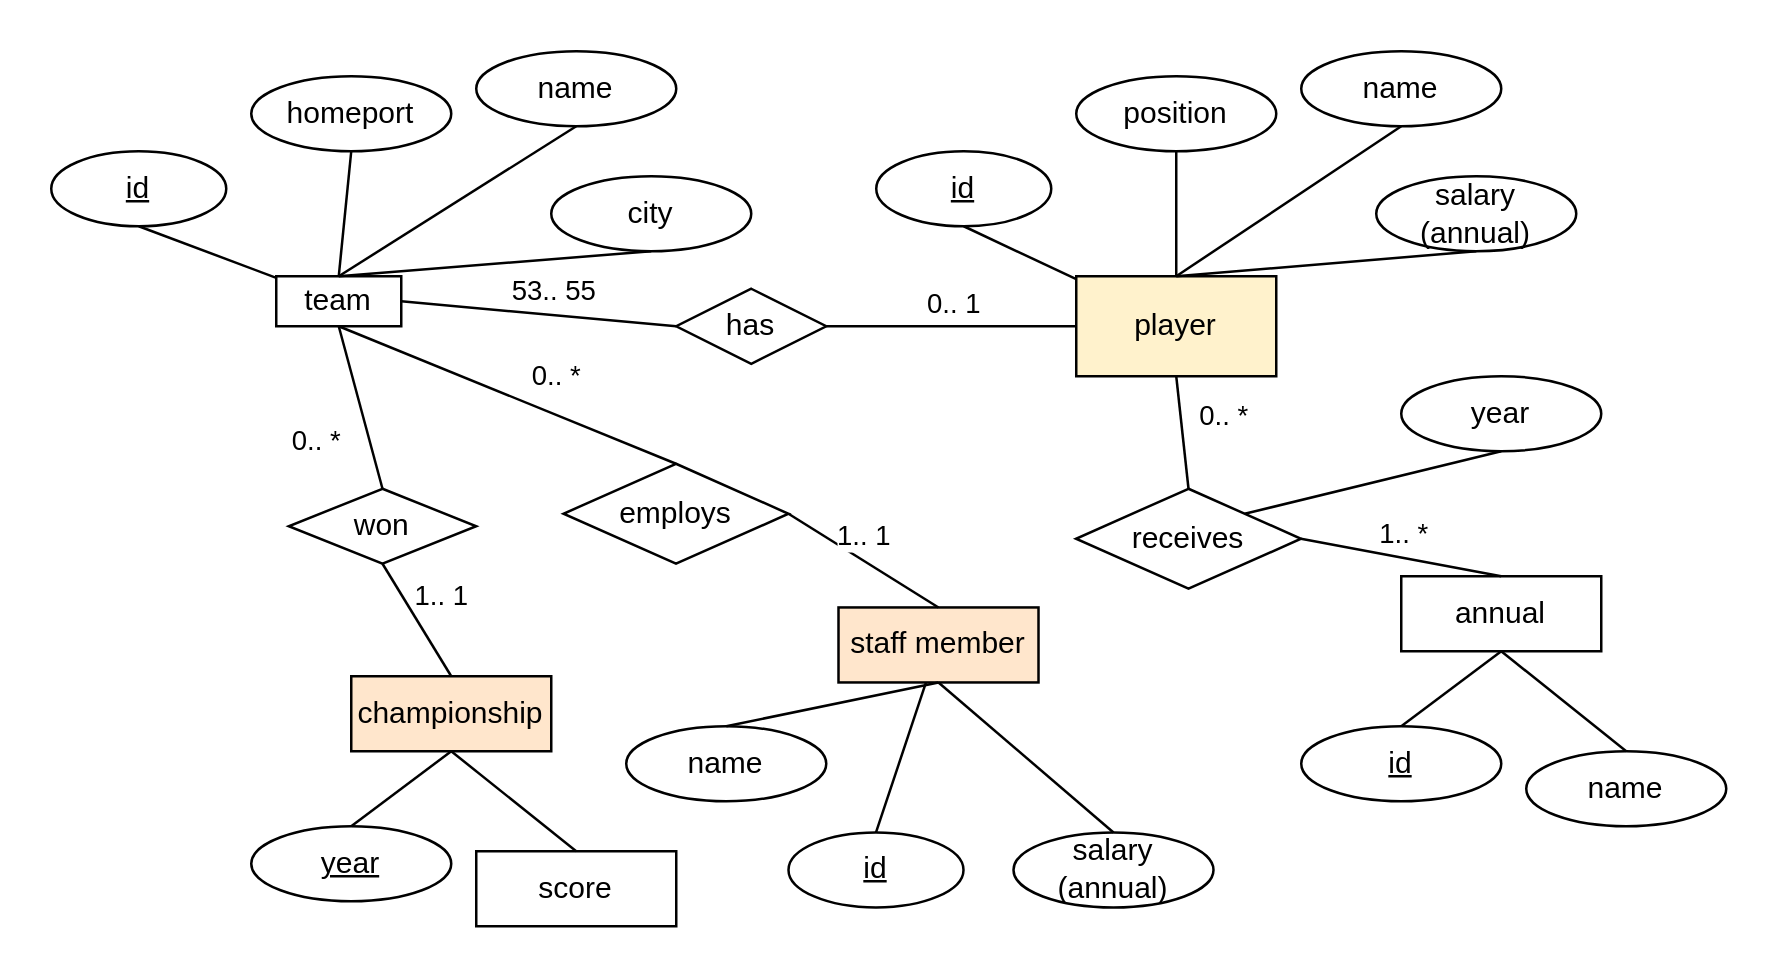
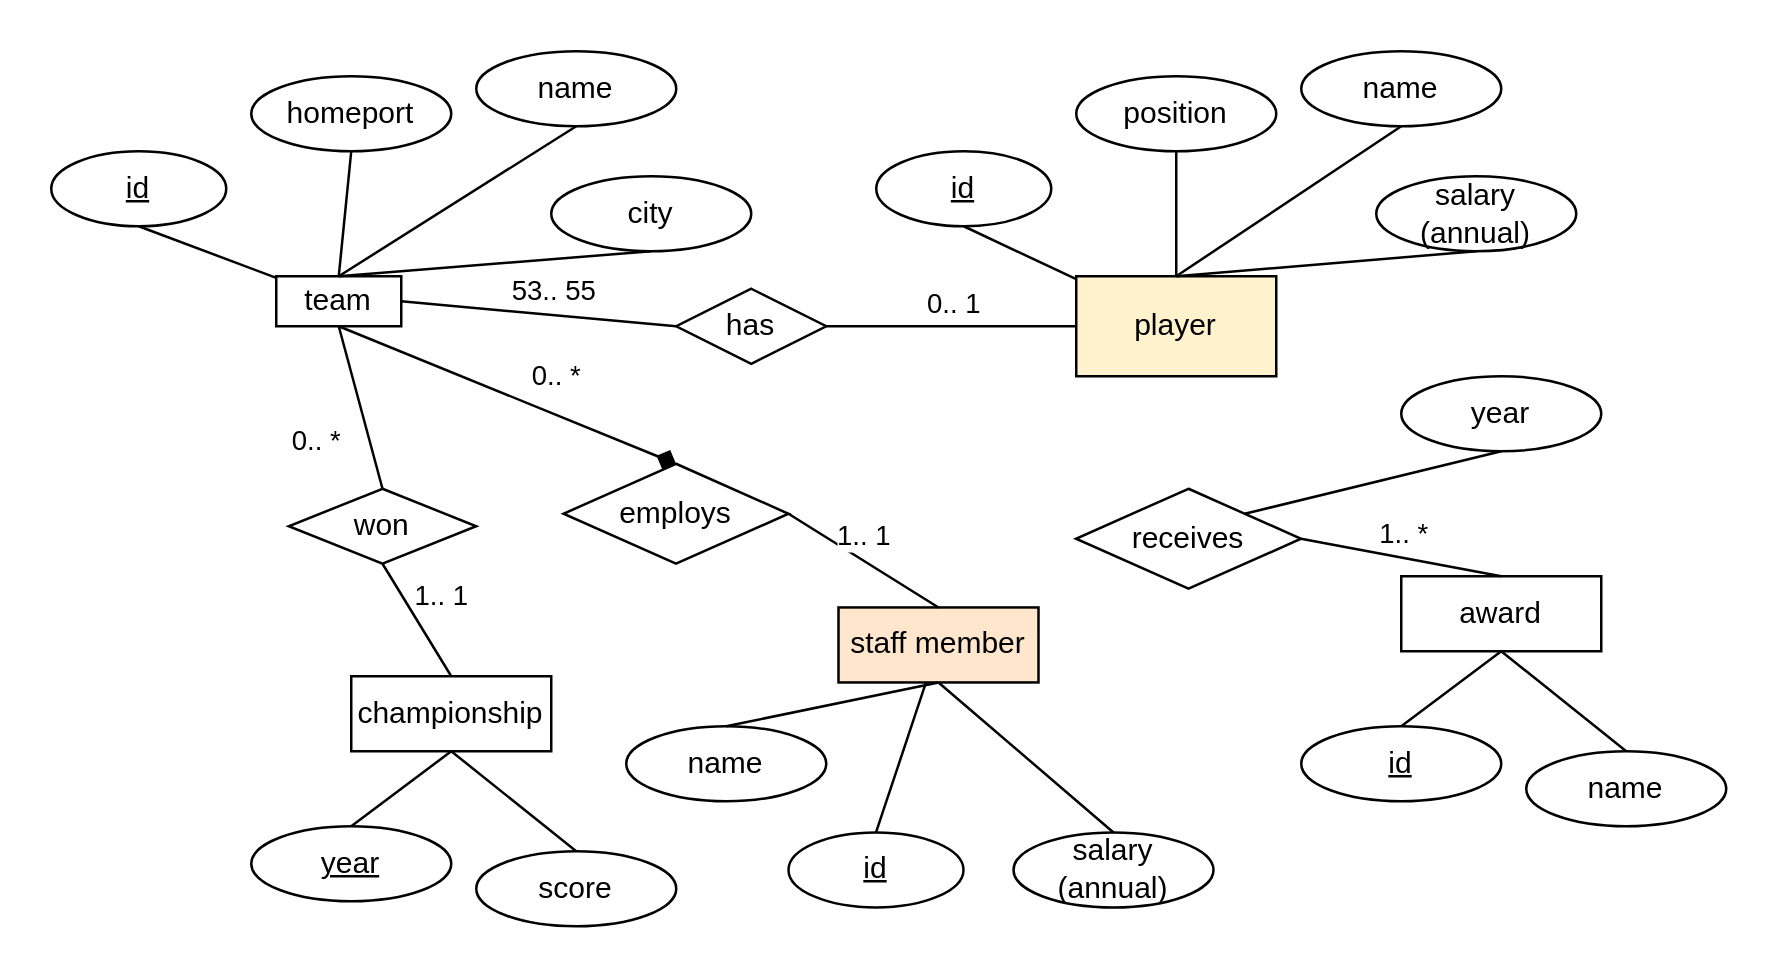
edge "player" -- "receives": removed, label "0.. *"
edge "team" -- "employs": arrowhead none -> diamond
node "annual": label "annual" -> "award"
node "championship": fillcolor #ffe6cc -> #ffffff
node "score": shape rectangle -> ellipse
